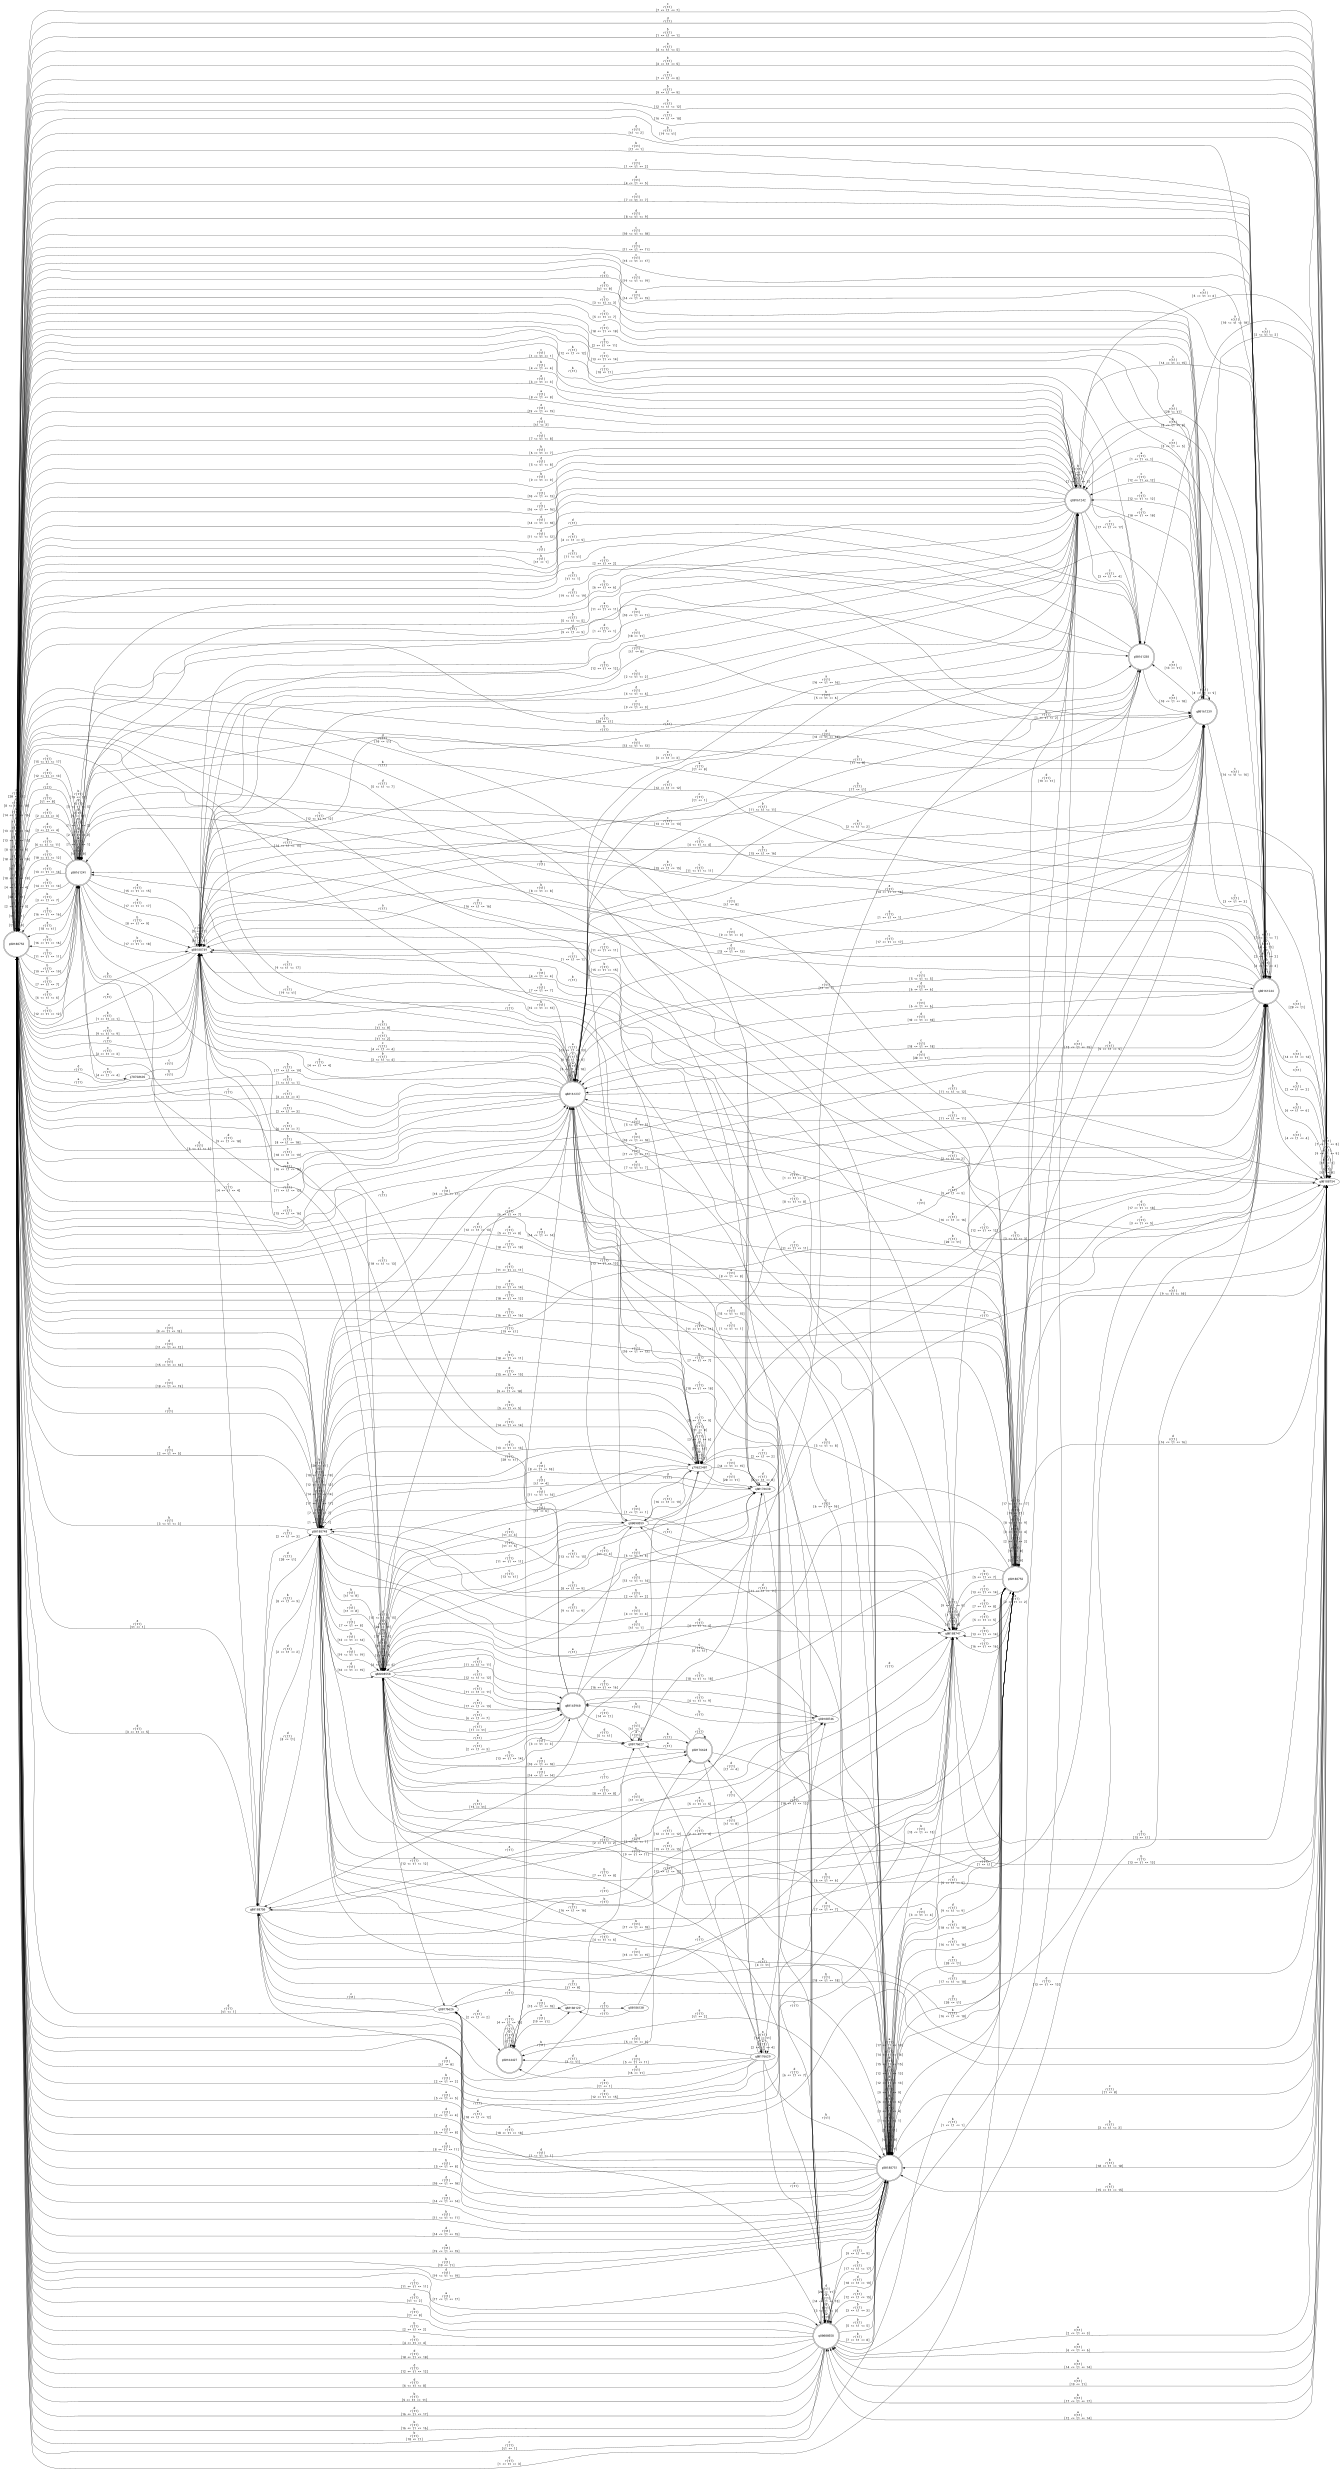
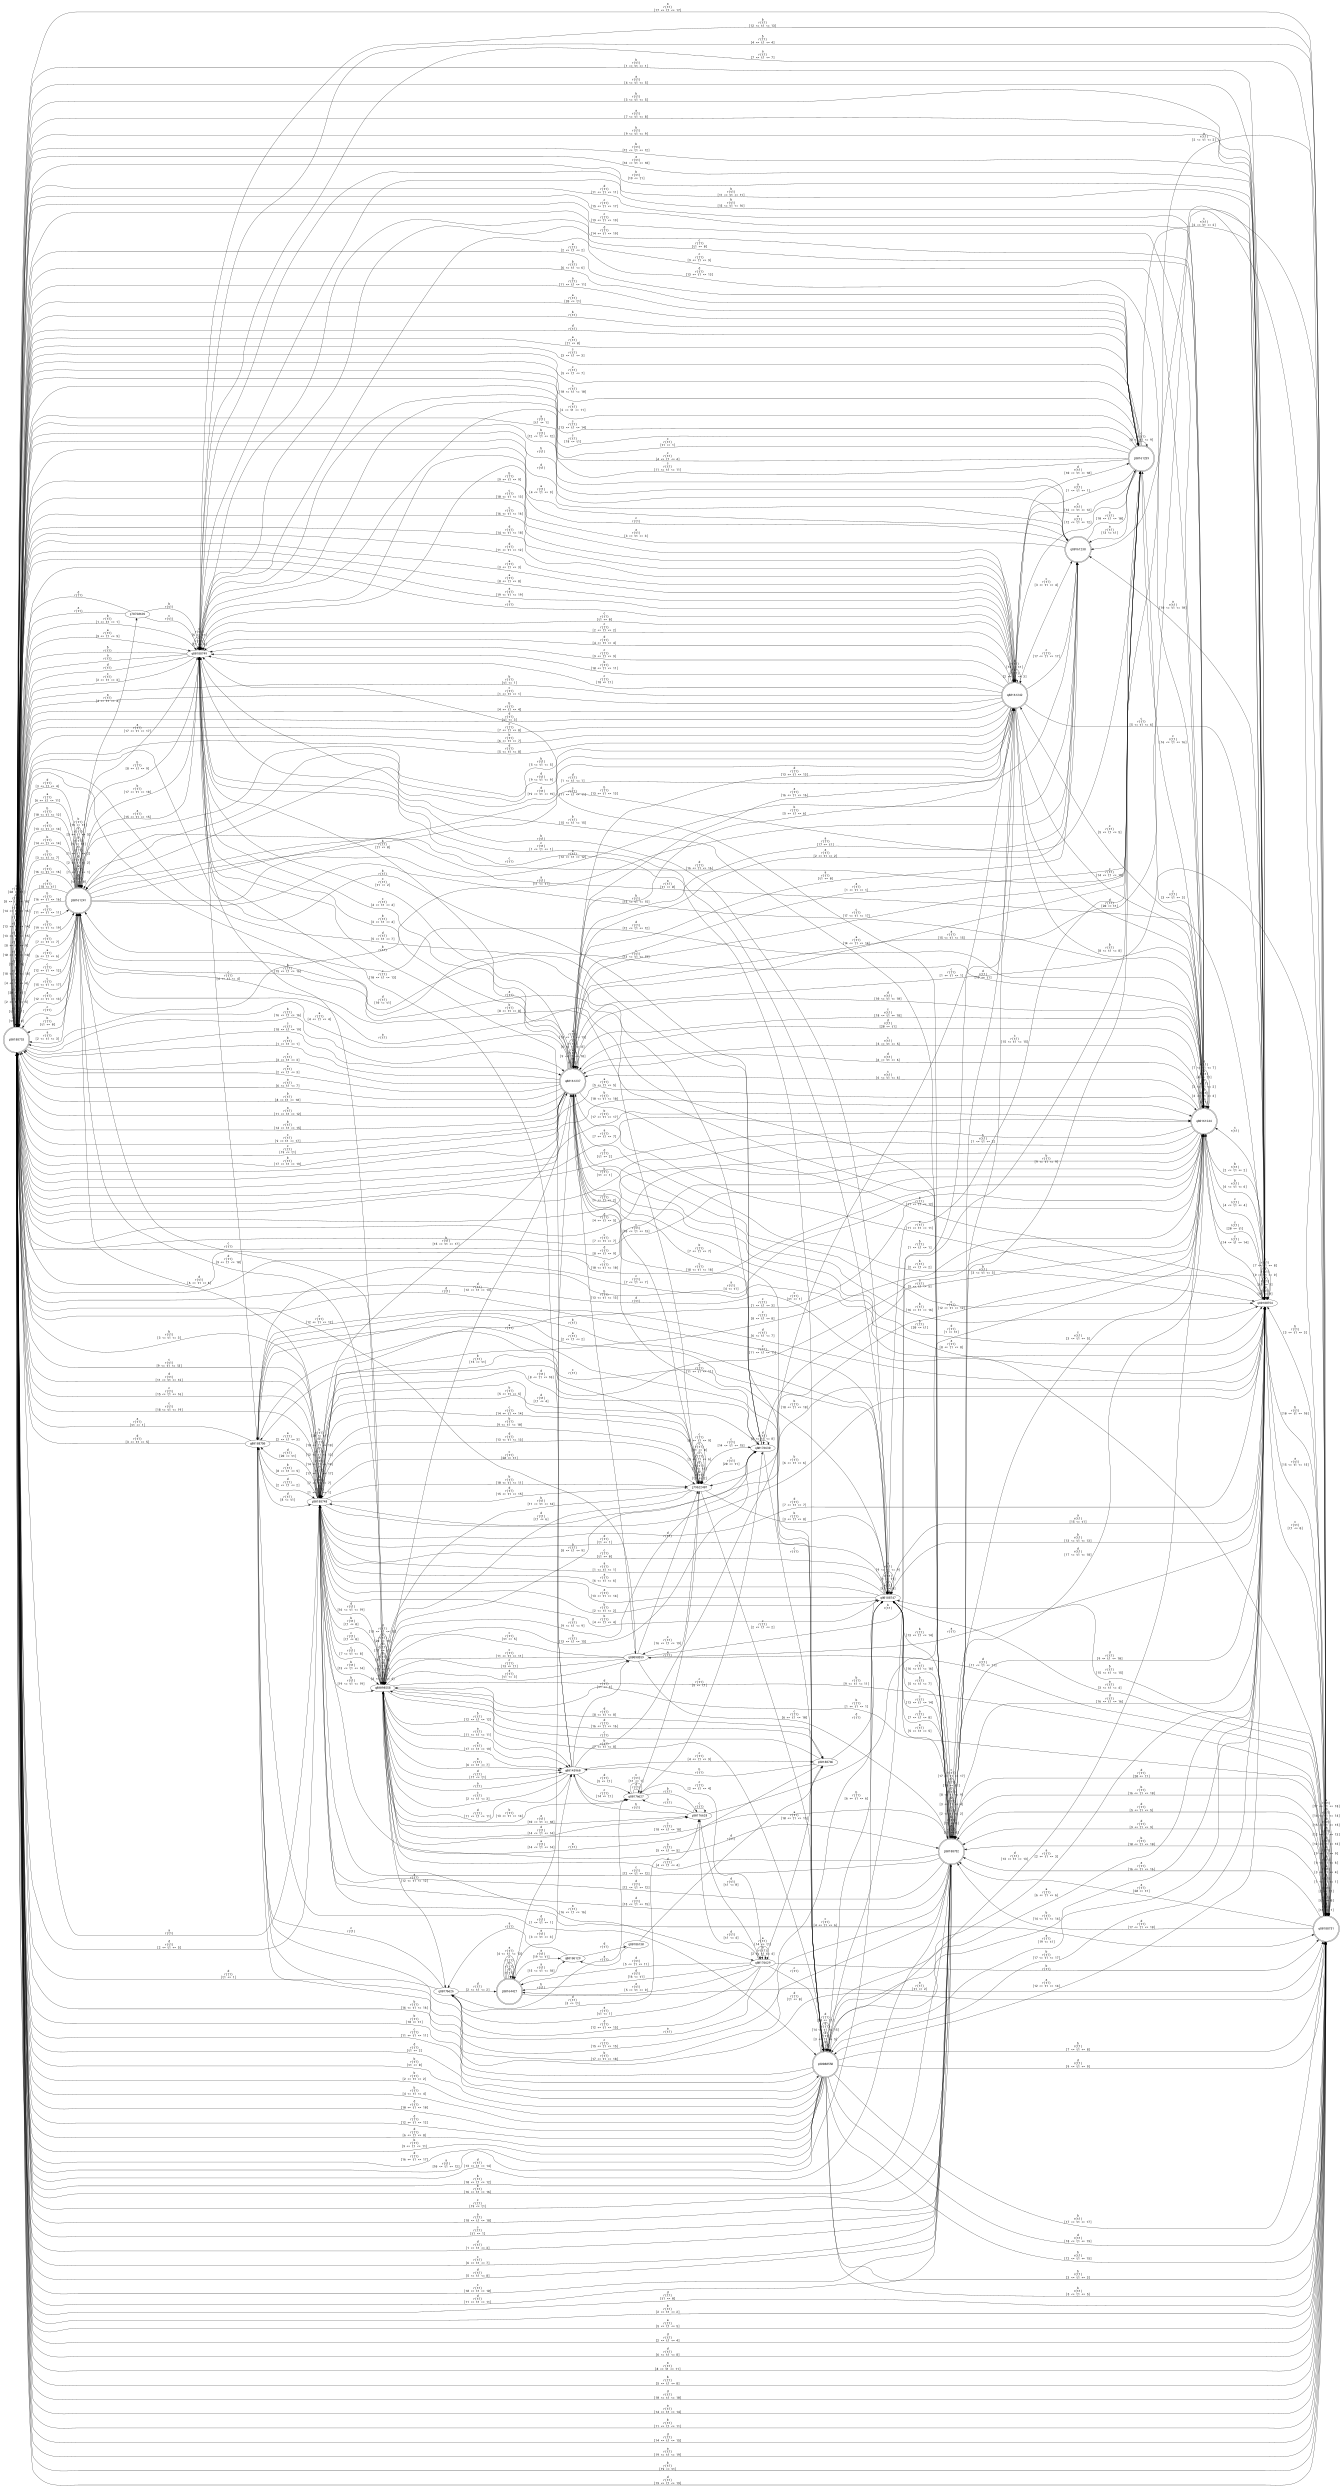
node "q80145960": shape doublecircle -> ellipse
node "q80176628": shape doublecircle -> ellipse
edge "q80080558" -> "q80188747": added, label "b r(t1) [6 <= t1 <= 6]"
